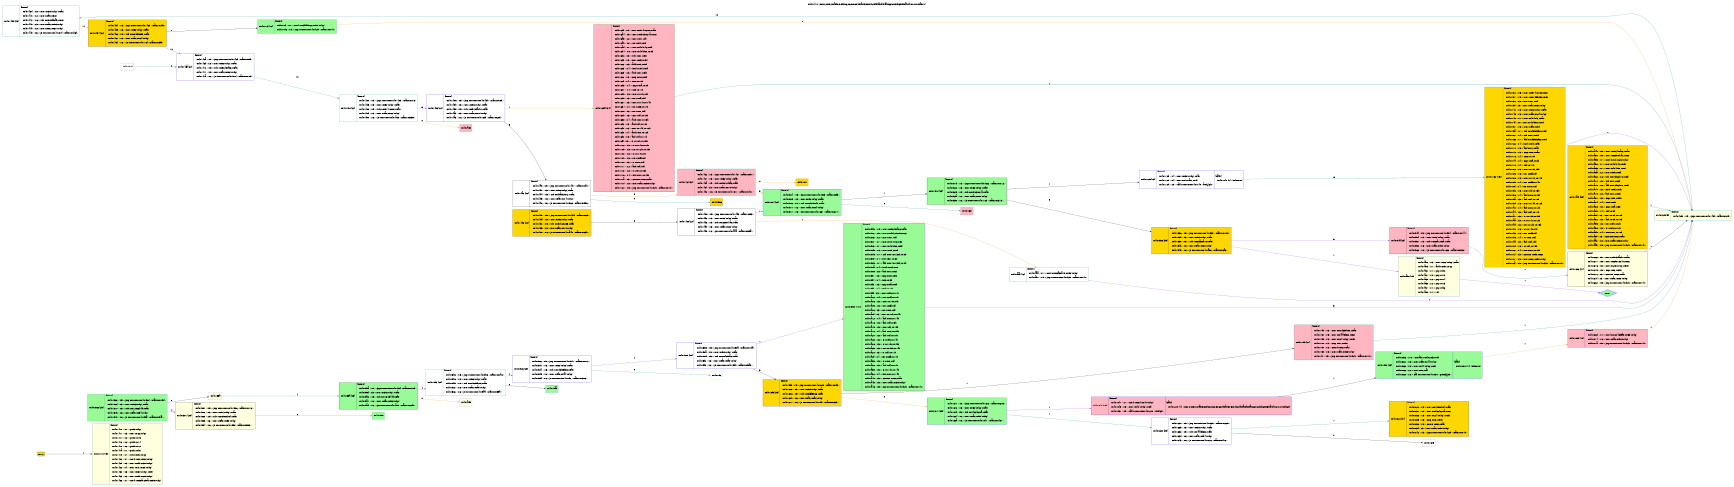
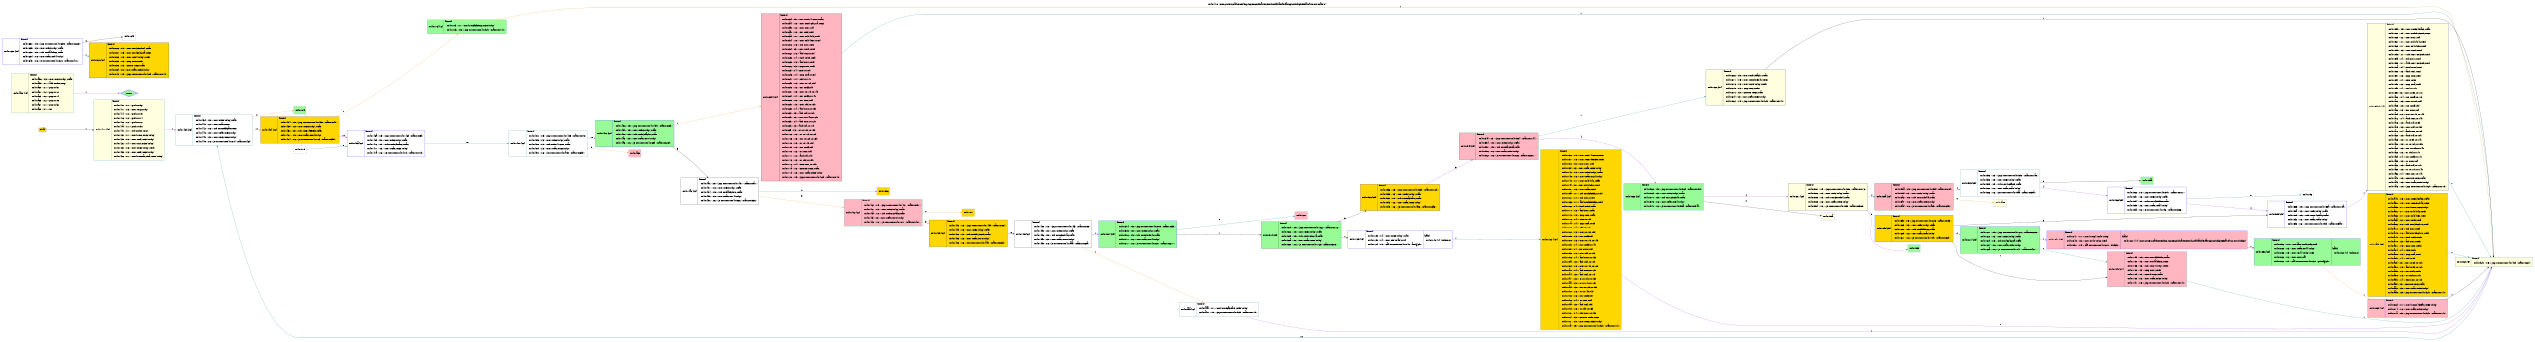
edge "0x401454 [22]" -> "0x4017cf [12]": color black -> darkorange
node "0x401496 [22]": fillcolor white -> palegreen
node "0x40187f": added
edge "0x401410 [45]" -> "0x40143d [23]": added, label "1"
edge "0x40154f [25]" -> "0x401568 [25]": added, label "4"
edge "0x401725 [13]" -> "0x401732 [157]": label " 10" -> " 1"
edge "0x4014c2 [22]" -> "0x401504 [25]": now "0x4014c2 [22]" -> "0x4014d8 [22]"
edge "0x401536 [25]" -> "0x401ab6 [19]": removed, label "1"
edge "0x40186d [18]" -> "0x401b2b [5]": color darkorange -> black
edge "0x4019bb [144]" -> "0x401b2b [5]": label " 5" -> " 1"
node "0x4019bb [144]": fillcolor palegreen -> lightyellow
edge "0x4015e5 [25]" -> "0x4015fe [25]": reversed
edge "0x40195a" -> "0x40159a [25]": now "0x401581 [25]" -> "0x40159a [25]"
node "0x40159a [25]": fillcolor palegreen -> lightpink
edge "0x401617 [25]" -> "0x401630 [25]": now "0x401617 [25]" -> "0x4017db [27]"
node "Entry": label "Entry" -> "Final"
